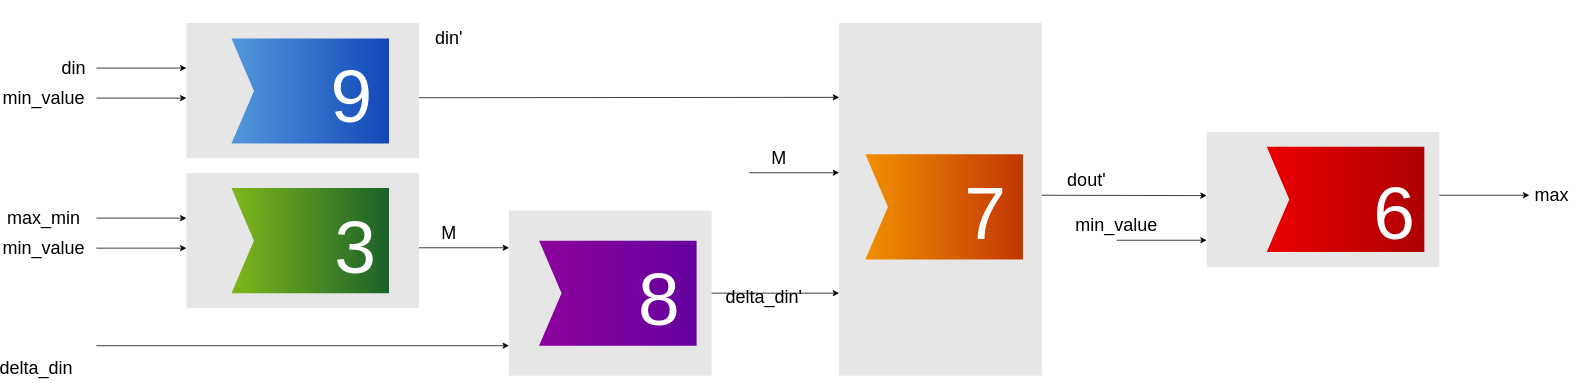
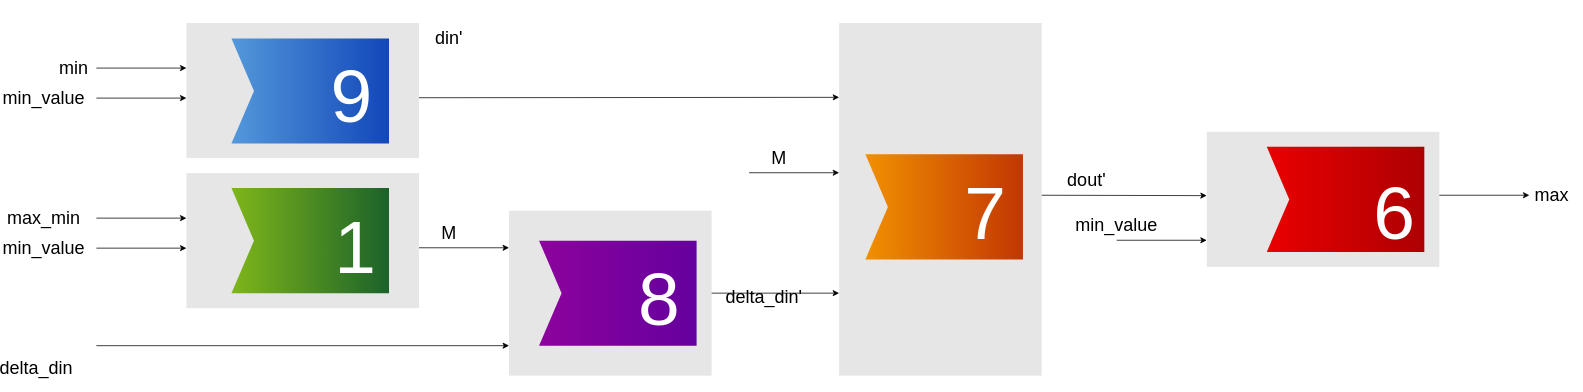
node "din": label "din" -> "min"
node "3": label "3" -> "1"
